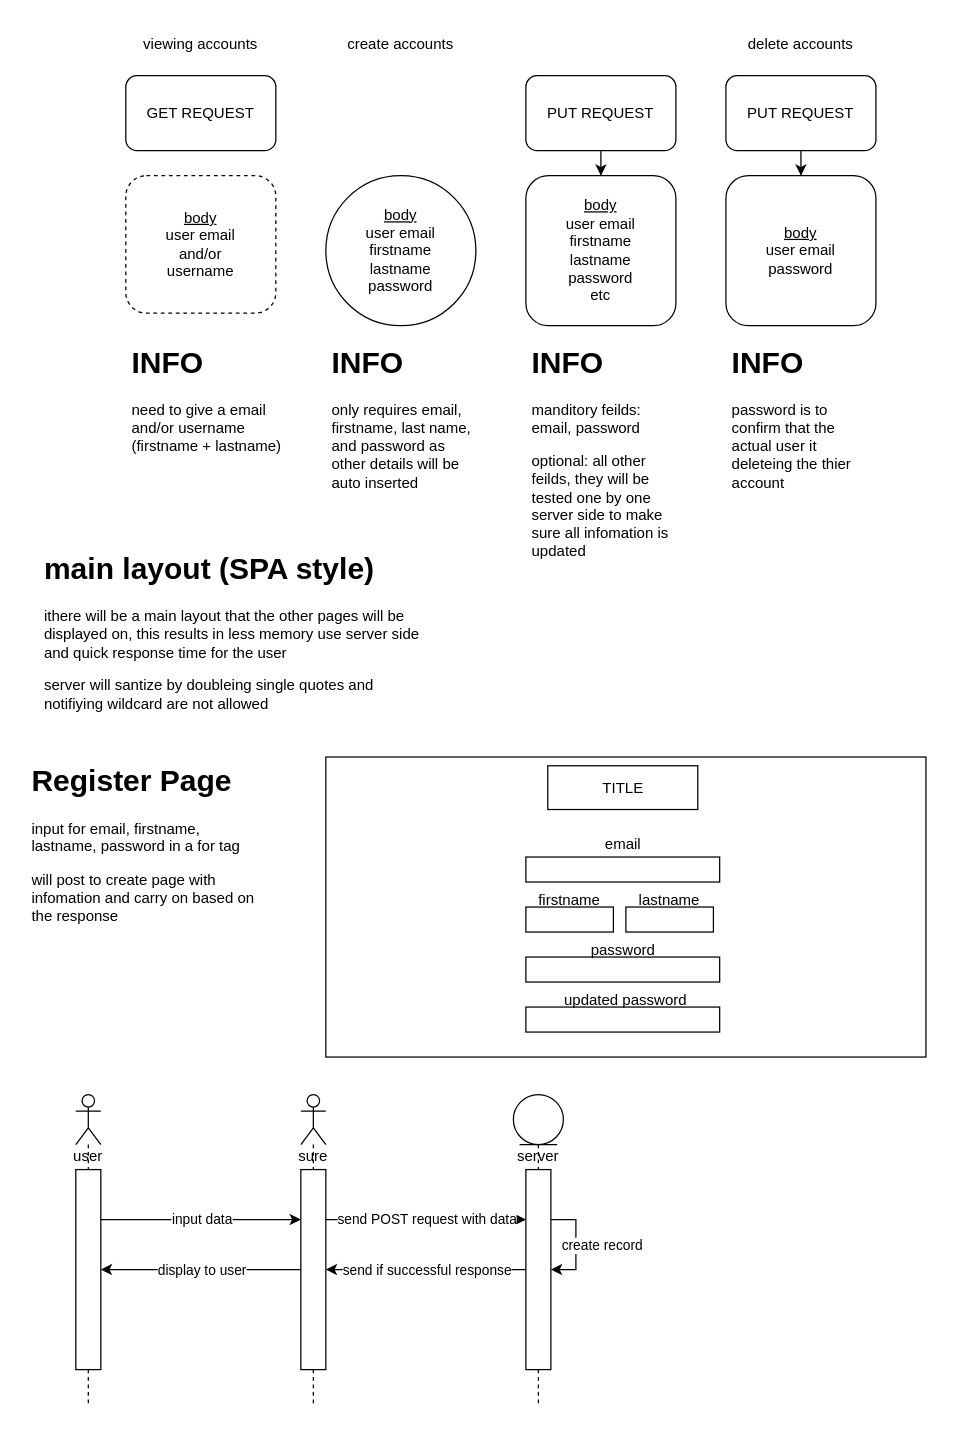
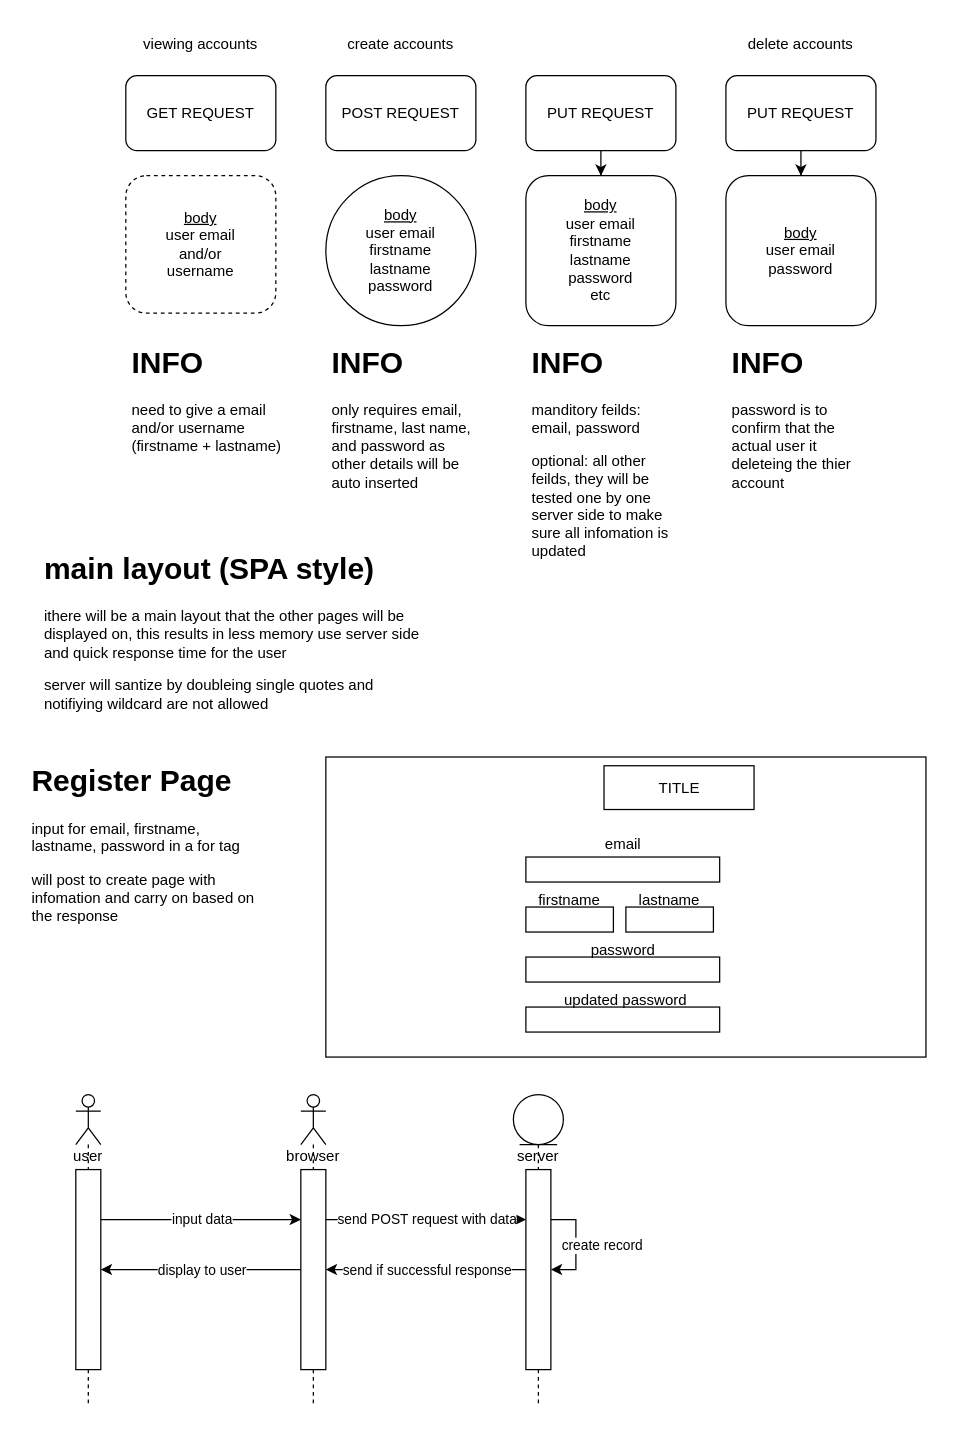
node "POST REQUEST": added
node "TITLE": moved (623, 788) -> (679, 788)
node "sure": label "sure" -> "browser"
